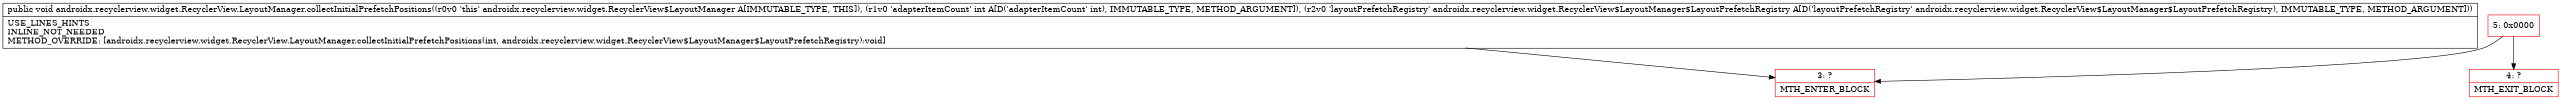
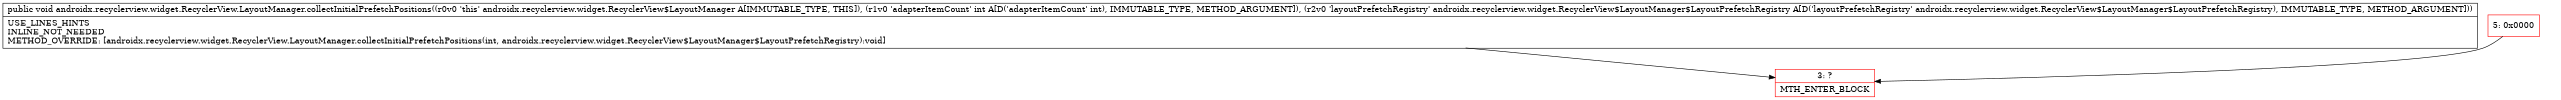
node "4: ?": removed
